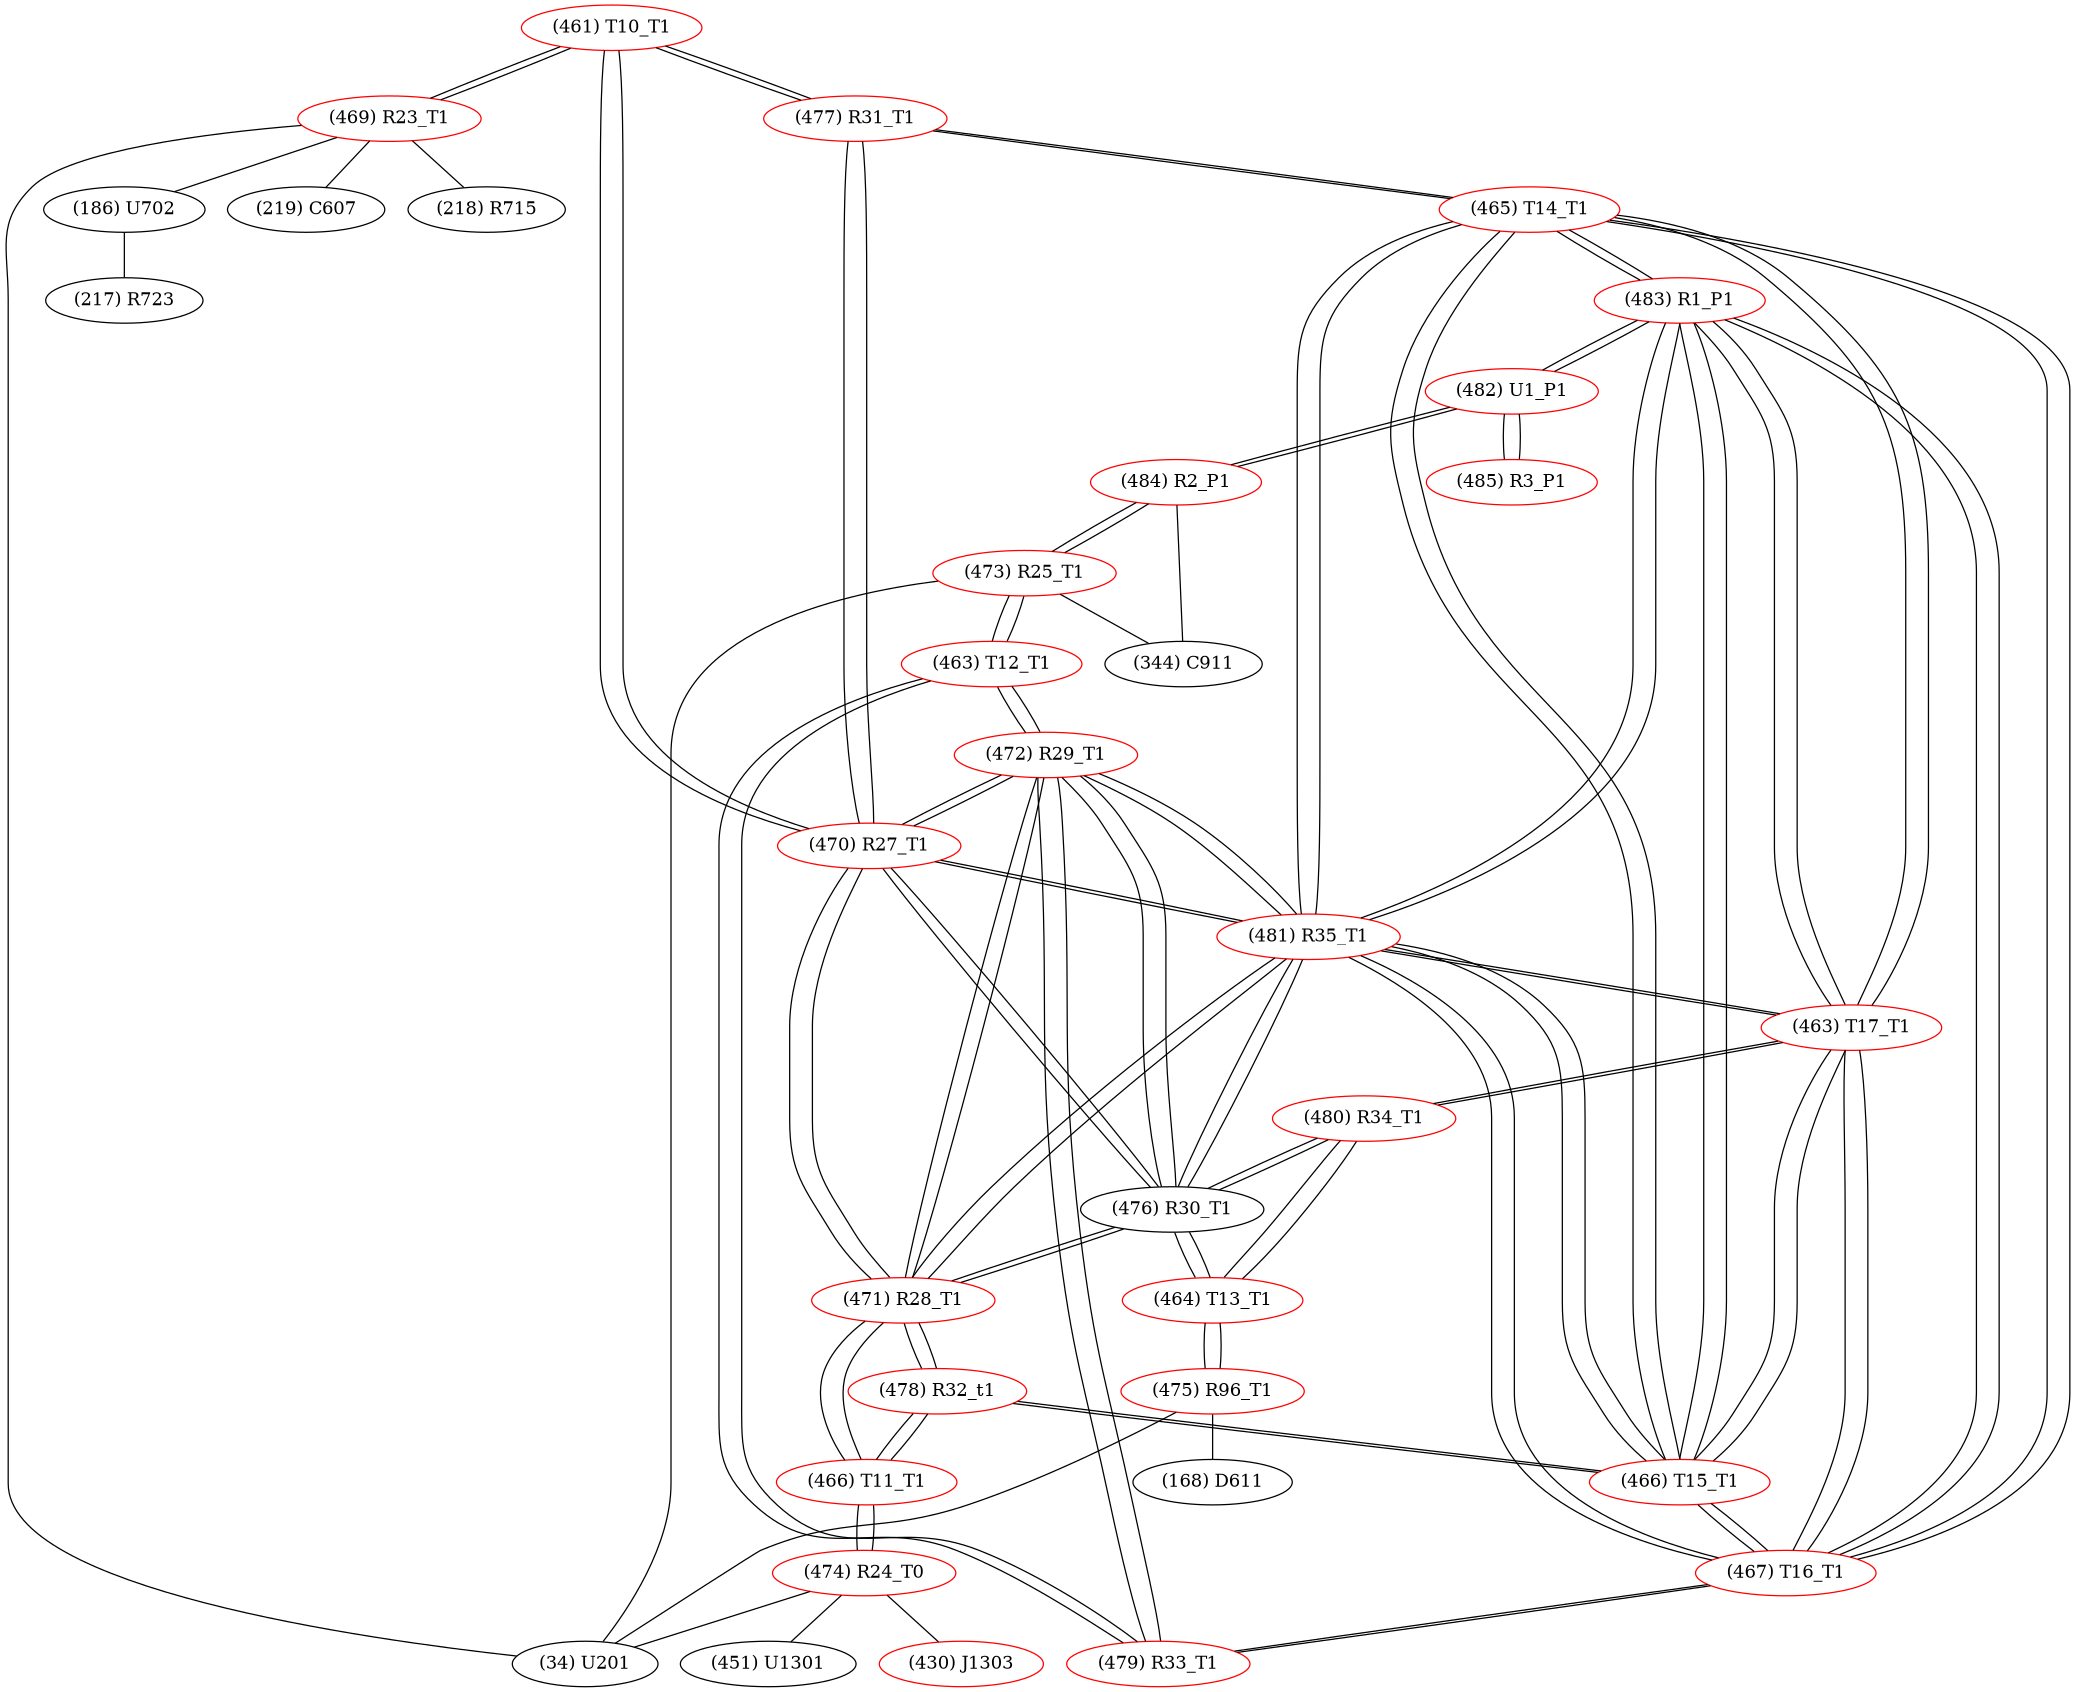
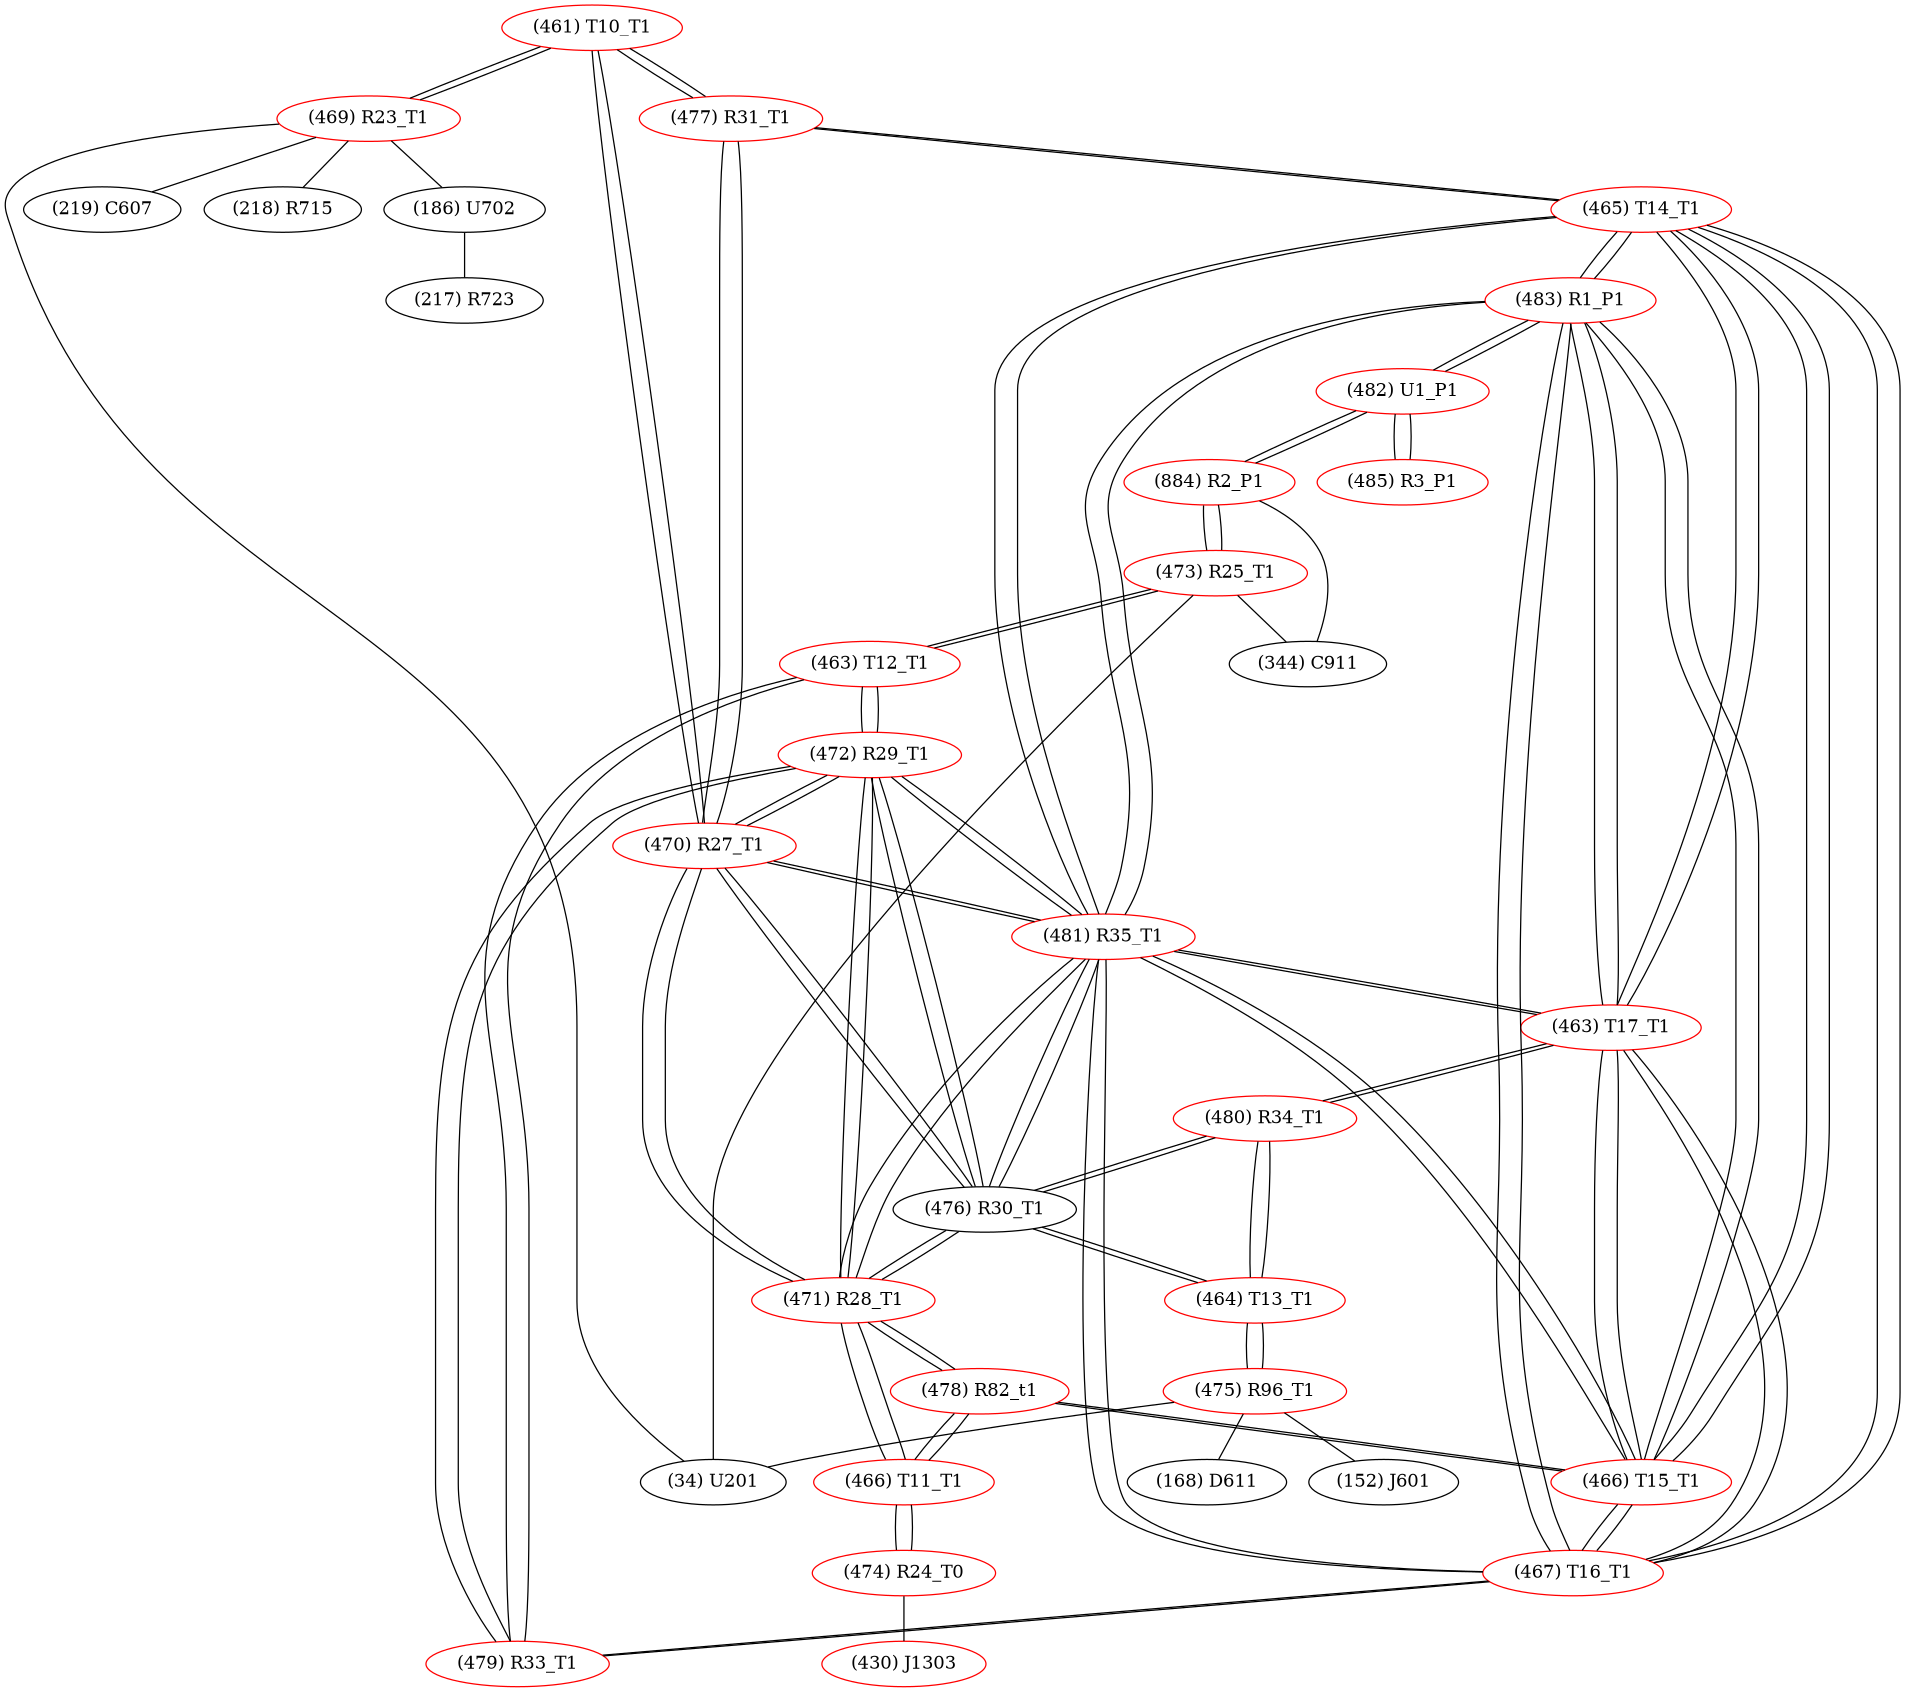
node "(484) R2_P1": label "(484) R2_P1" -> "(884) R2_P1"
node "(478) R32_t1": label "(478) R32_t1" -> "(478) R82_t1"
node "(152) J601": added
edge "(474) R24_T0" -- "(34) U201": removed
node "(451) U1301": removed
